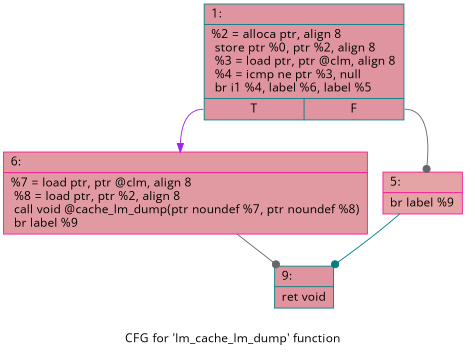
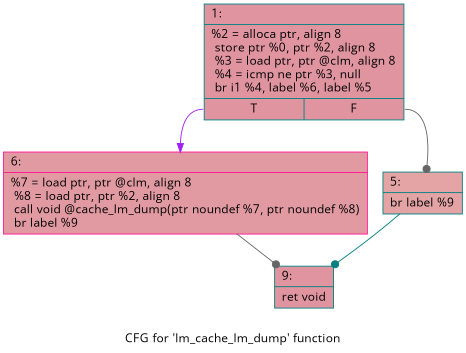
node "5:": color deeppink -> teal
